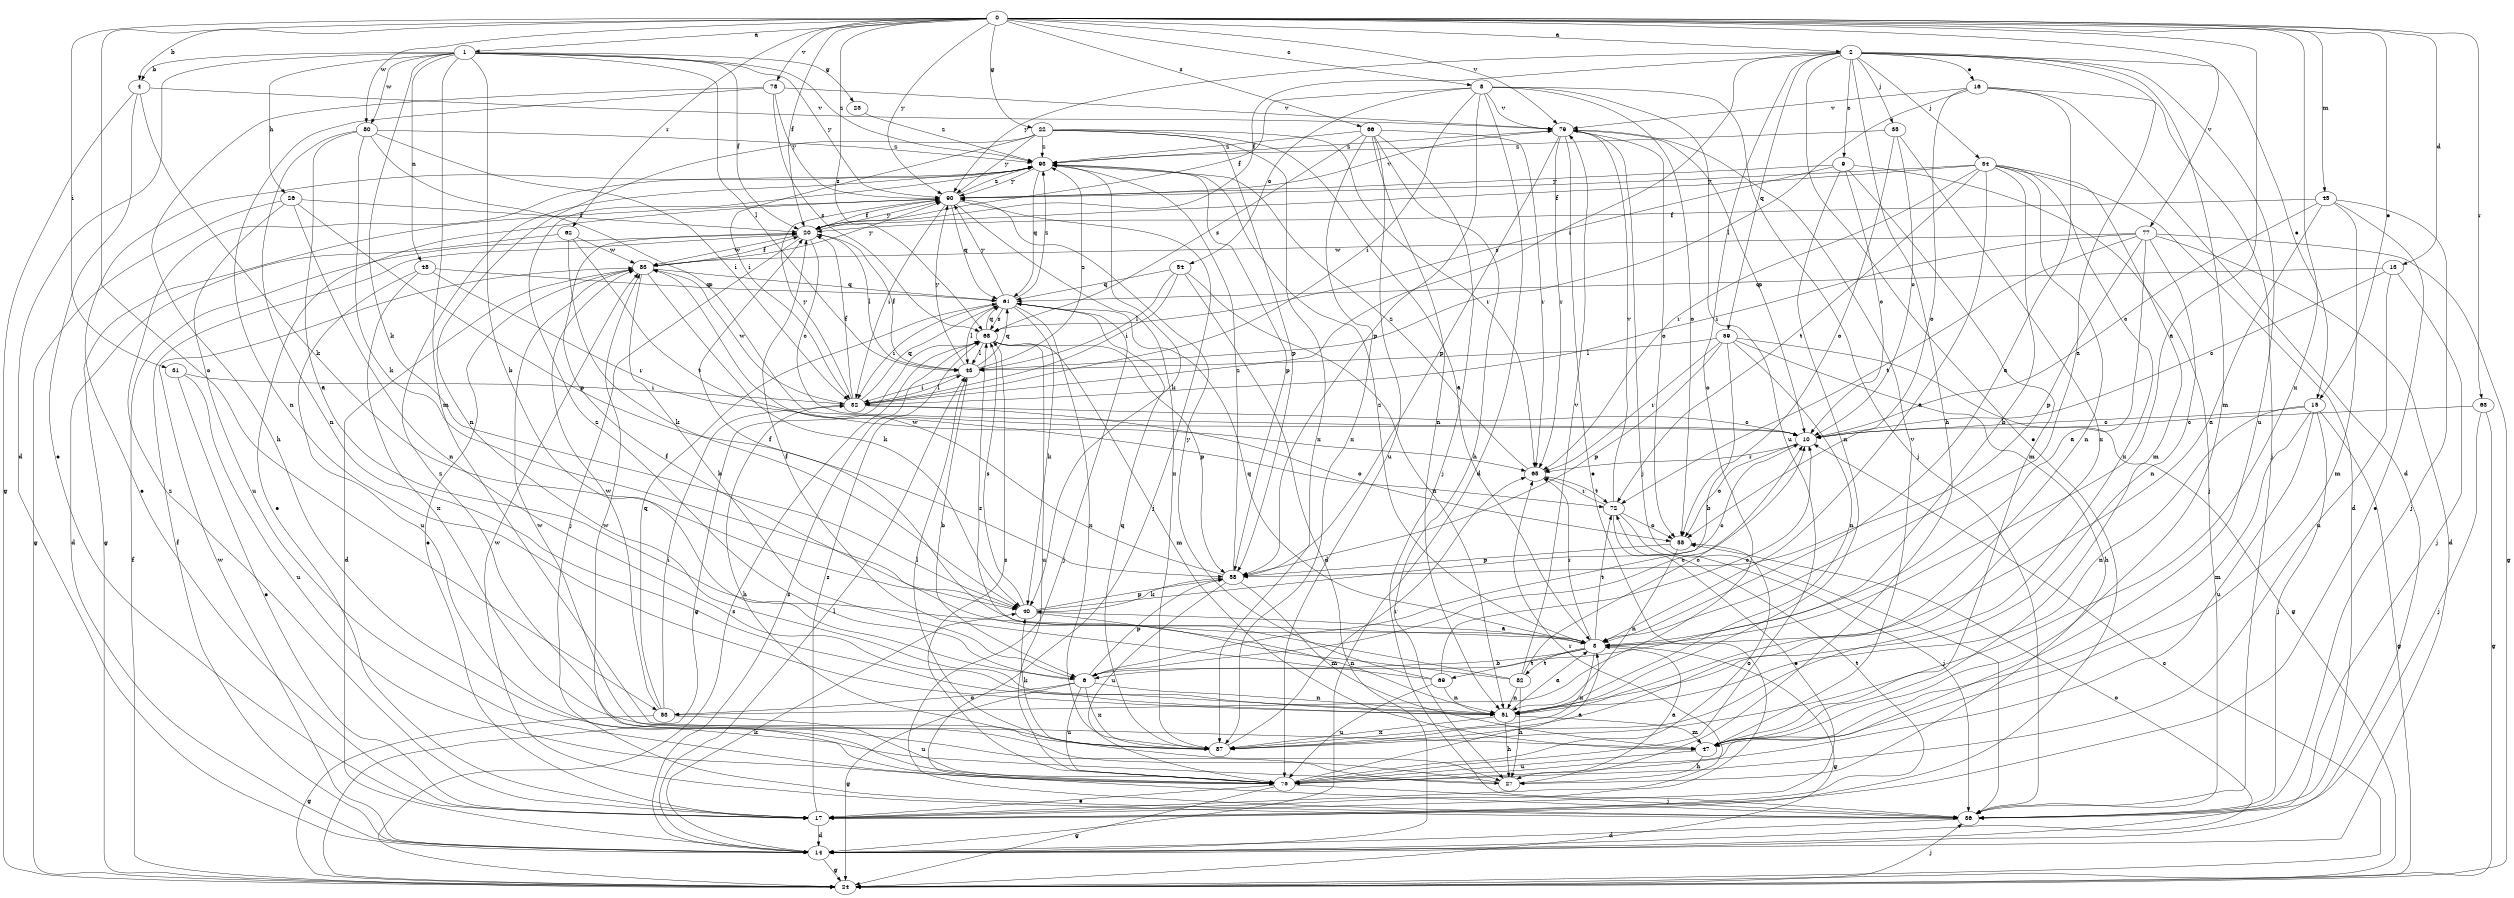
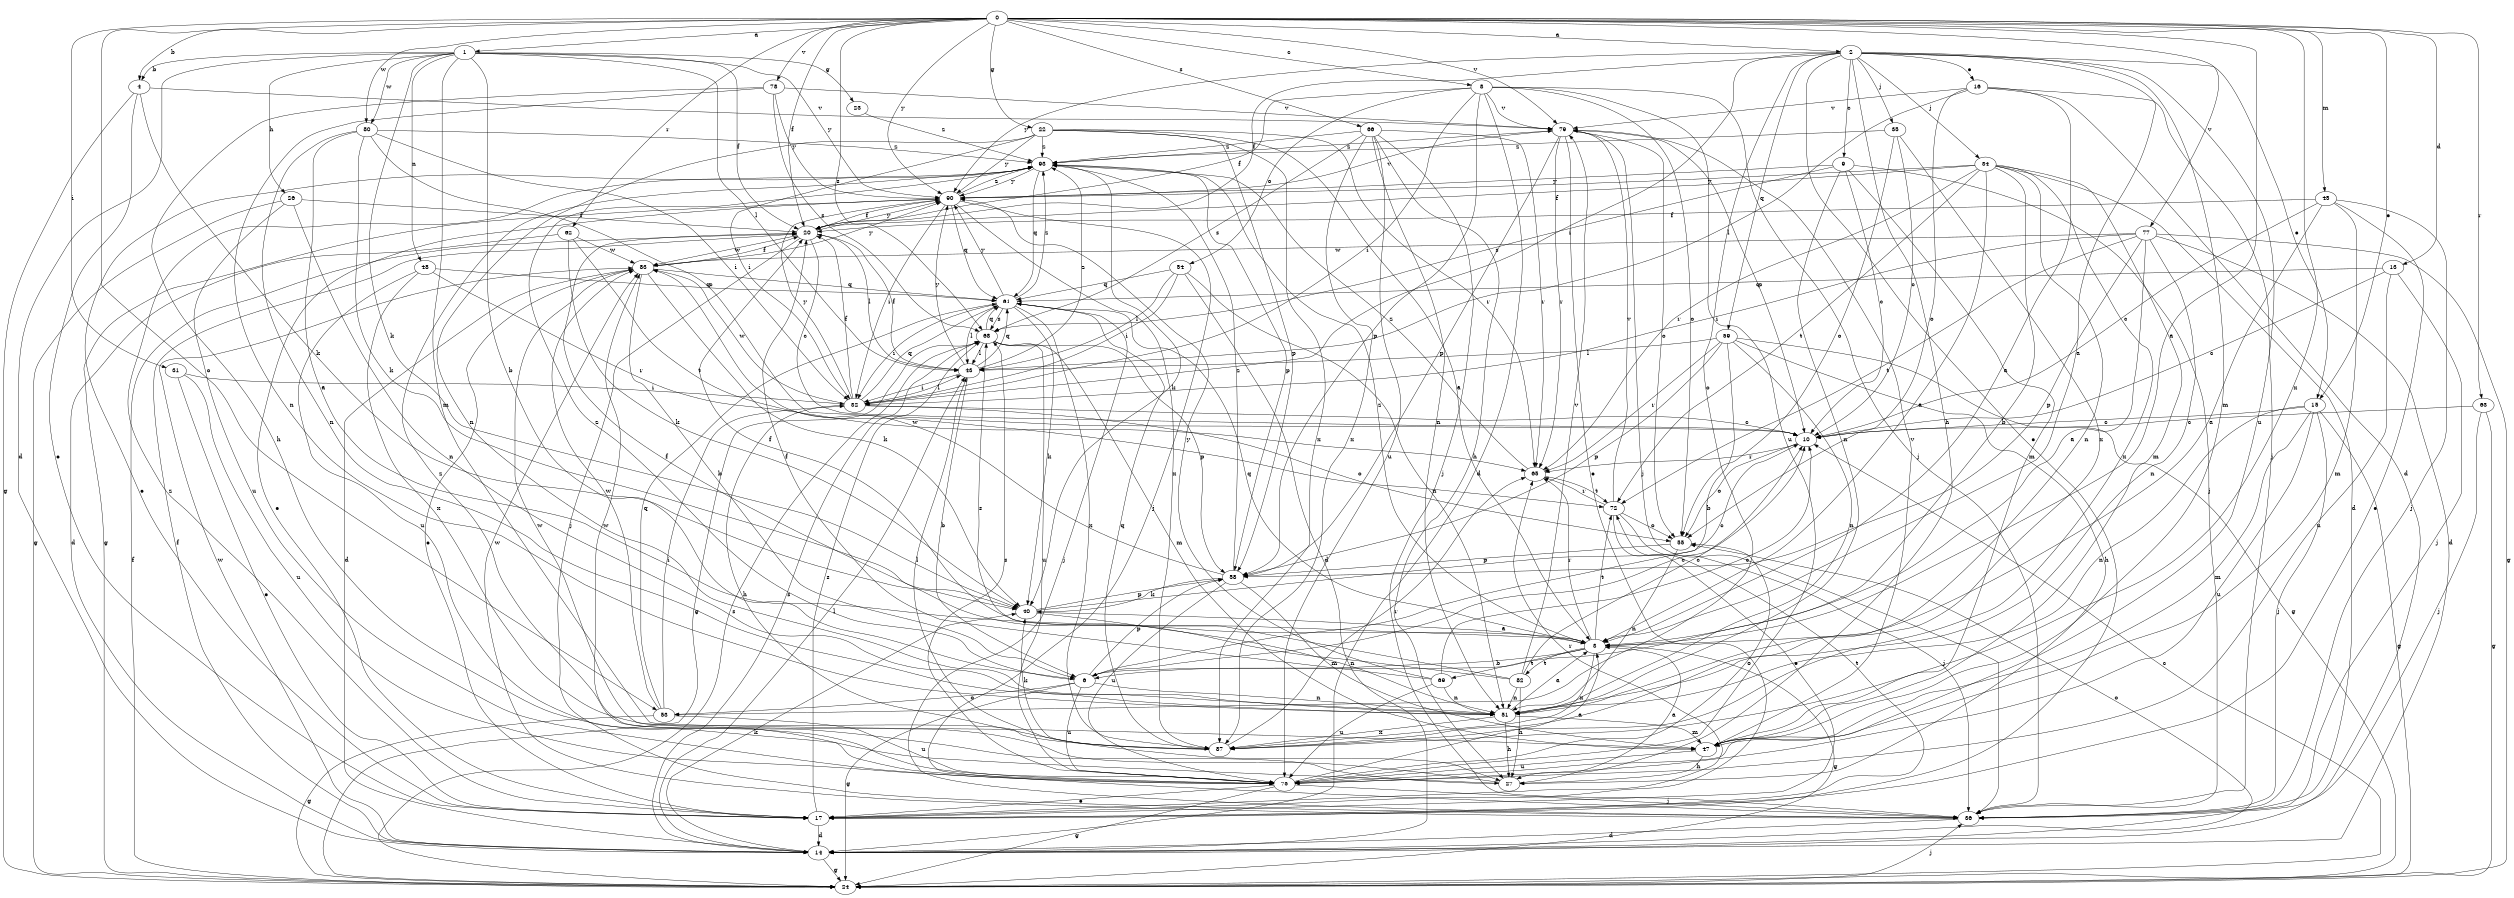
edge "1" -> "93": removed, label "z"
edge "26" -> "58": removed, label "p"
edge "40" -> "68": removed, label "s"
edge "6" -> "87": removed, label "x"
